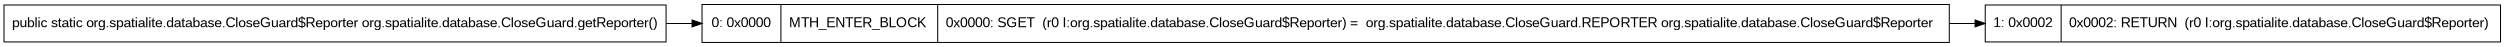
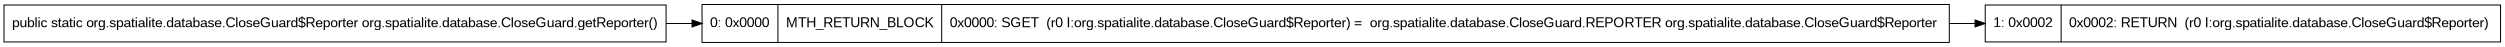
node "0: 0x0000": text "MTH_ENTER_BLOCK" -> "MTH_RETURN_BLOCK"
